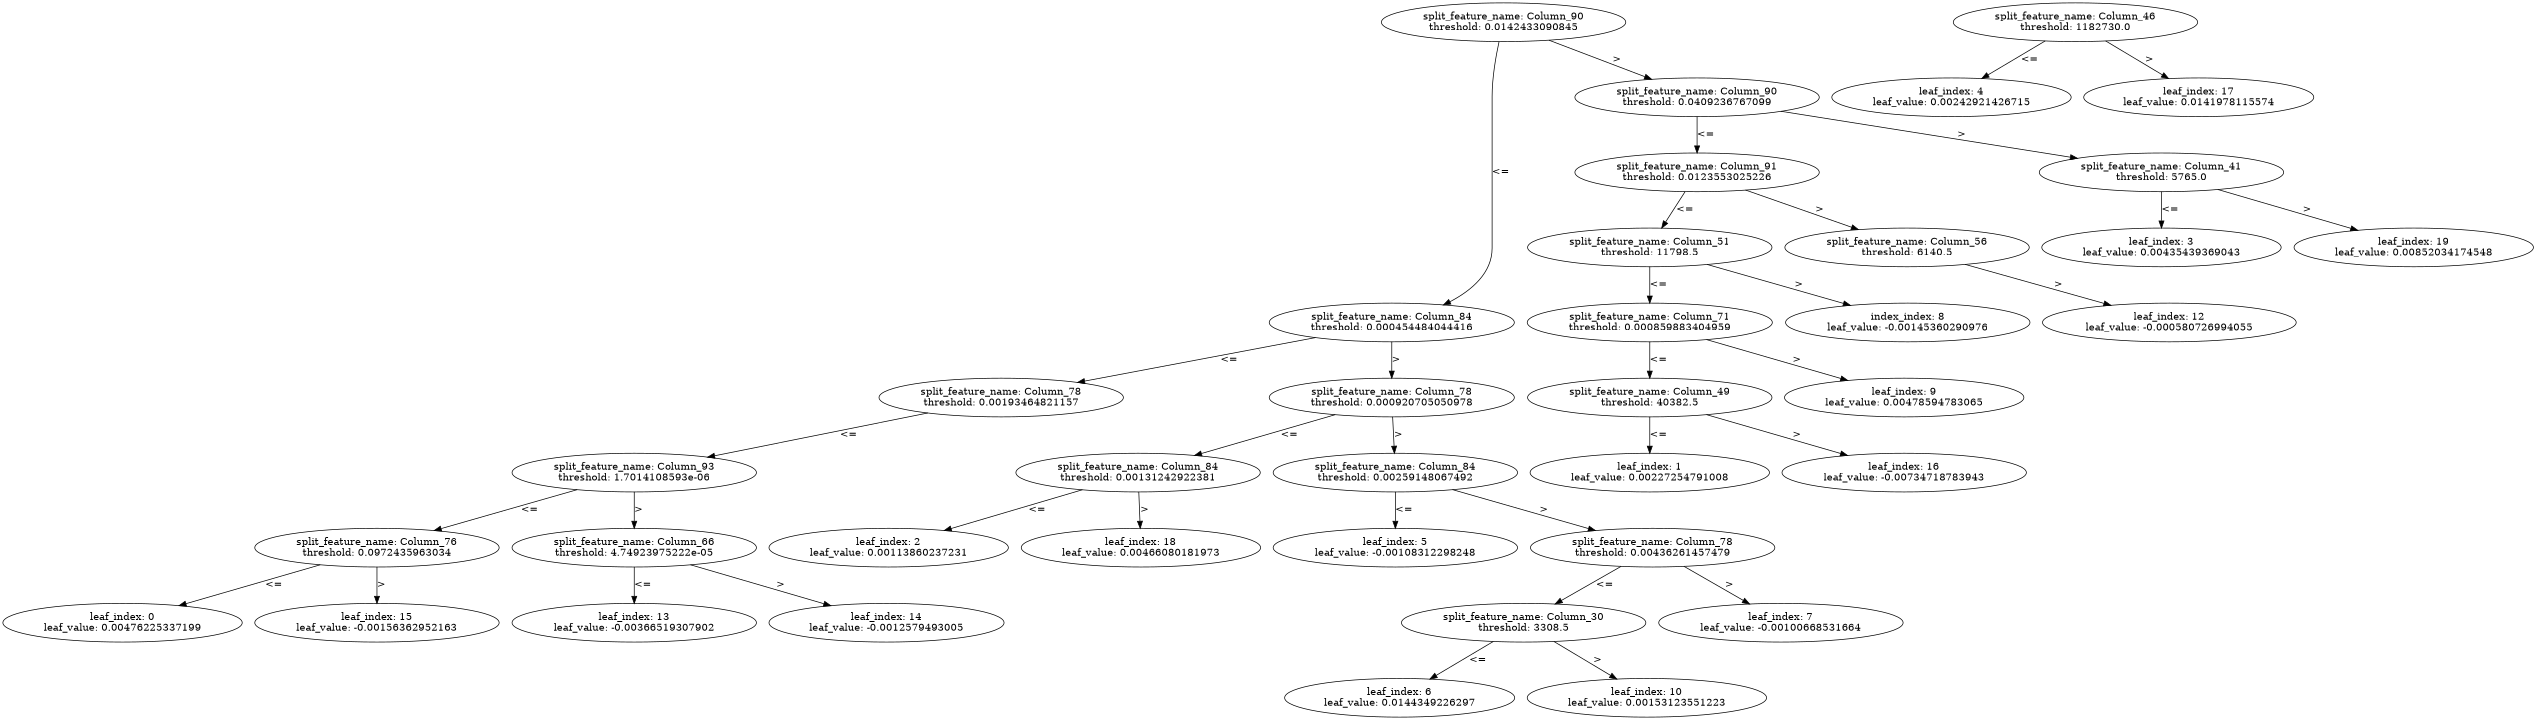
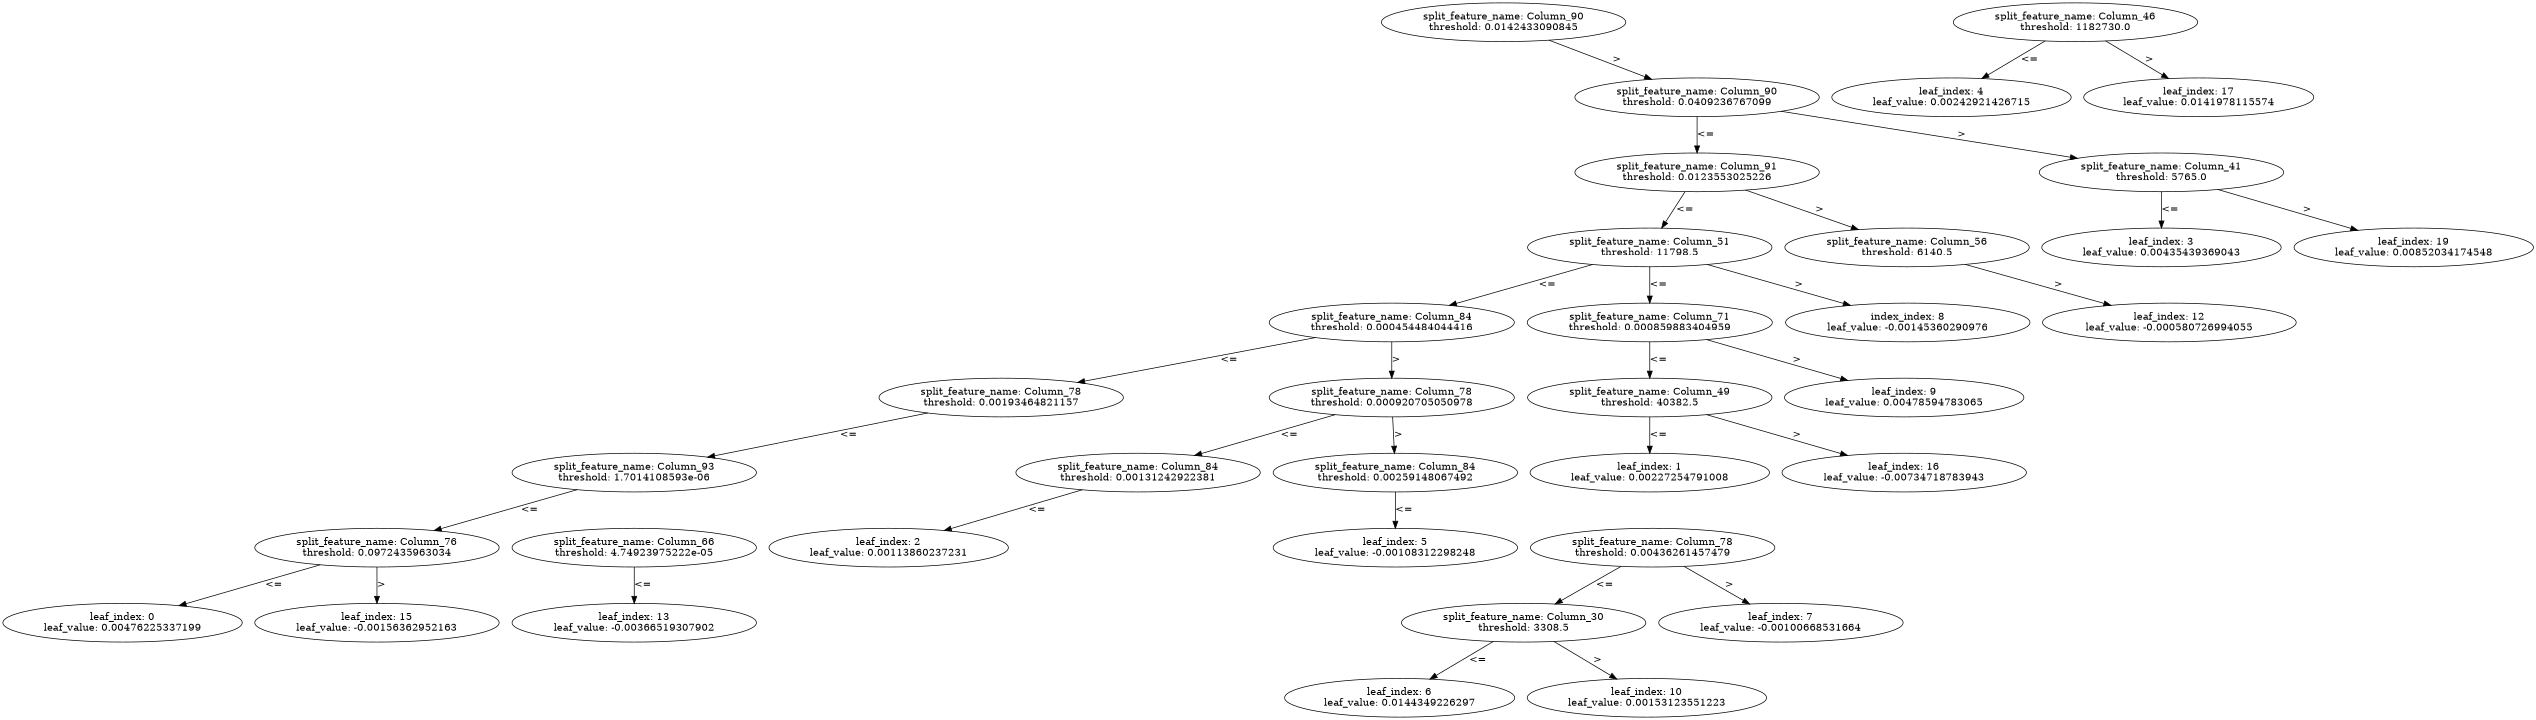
edge "split_feature_name: Column_90 threshold: 0.0142433090845" -> "split_feature_name: Column_84 threshold: 0.000454484044416": now "split_feature_name: Column_51 threshold: 11798.5" -> "split_feature_name: Column_84 threshold: 0.000454484044416"
edge "split_feature_name: Column_93 threshold: 1.7014108593e-06" -> "split_feature_name: Column_66 threshold: 4.74923975222e-05": removed, label ">"
edge "split_feature_name: Column_84 threshold: 0.00259148067492" -> "split_feature_name: Column_78 threshold: 0.00436261457479": removed, label ">"
node "leaf_index: 18 leaf_value: 0.00466080181973": removed
node "leaf_index: 14 leaf_value: -0.0012579493005": removed
